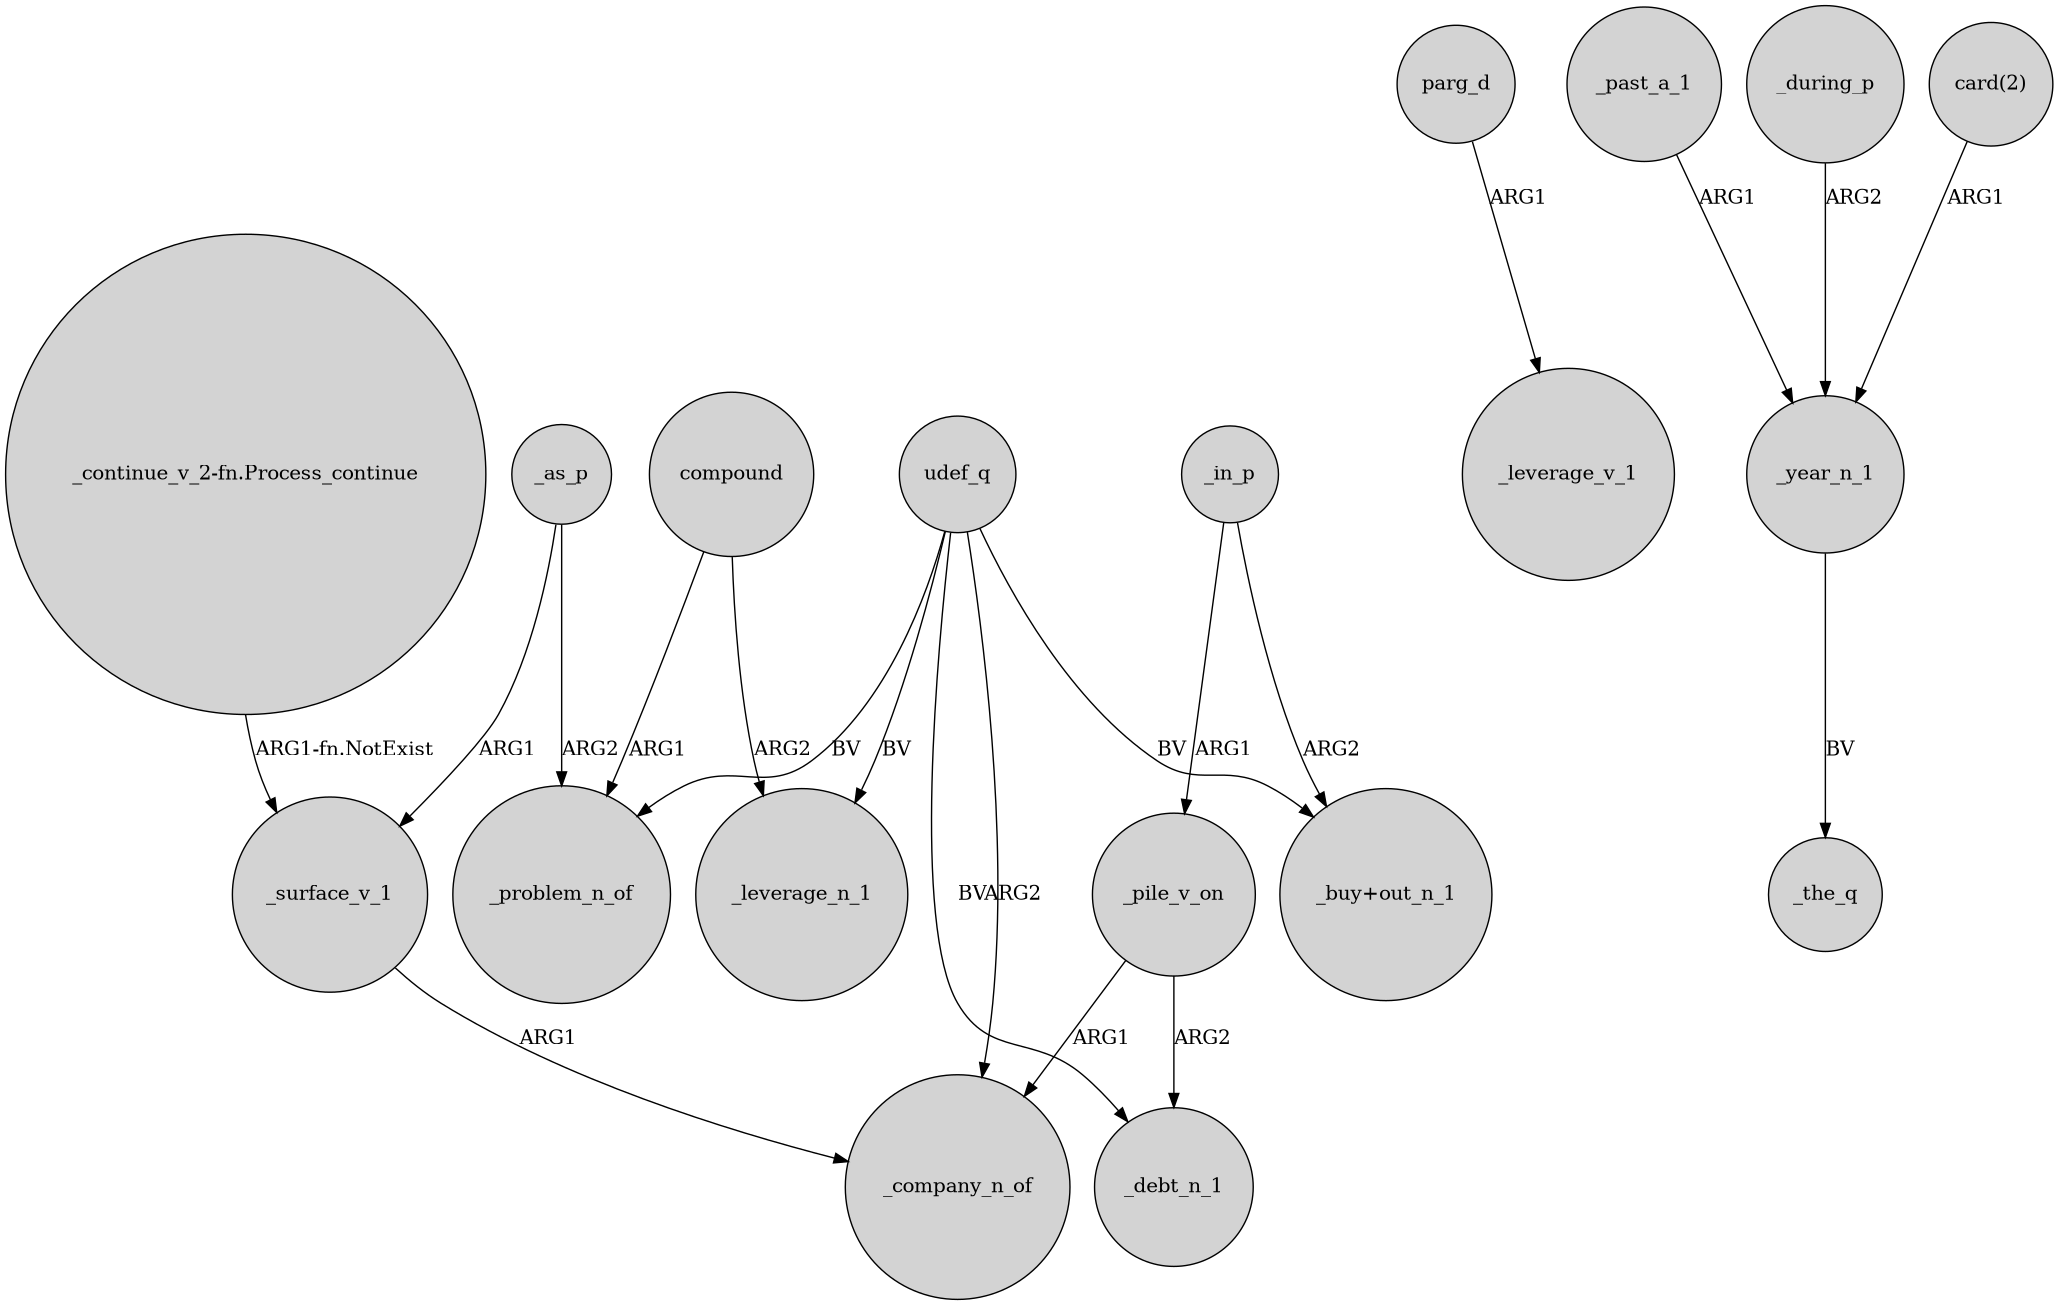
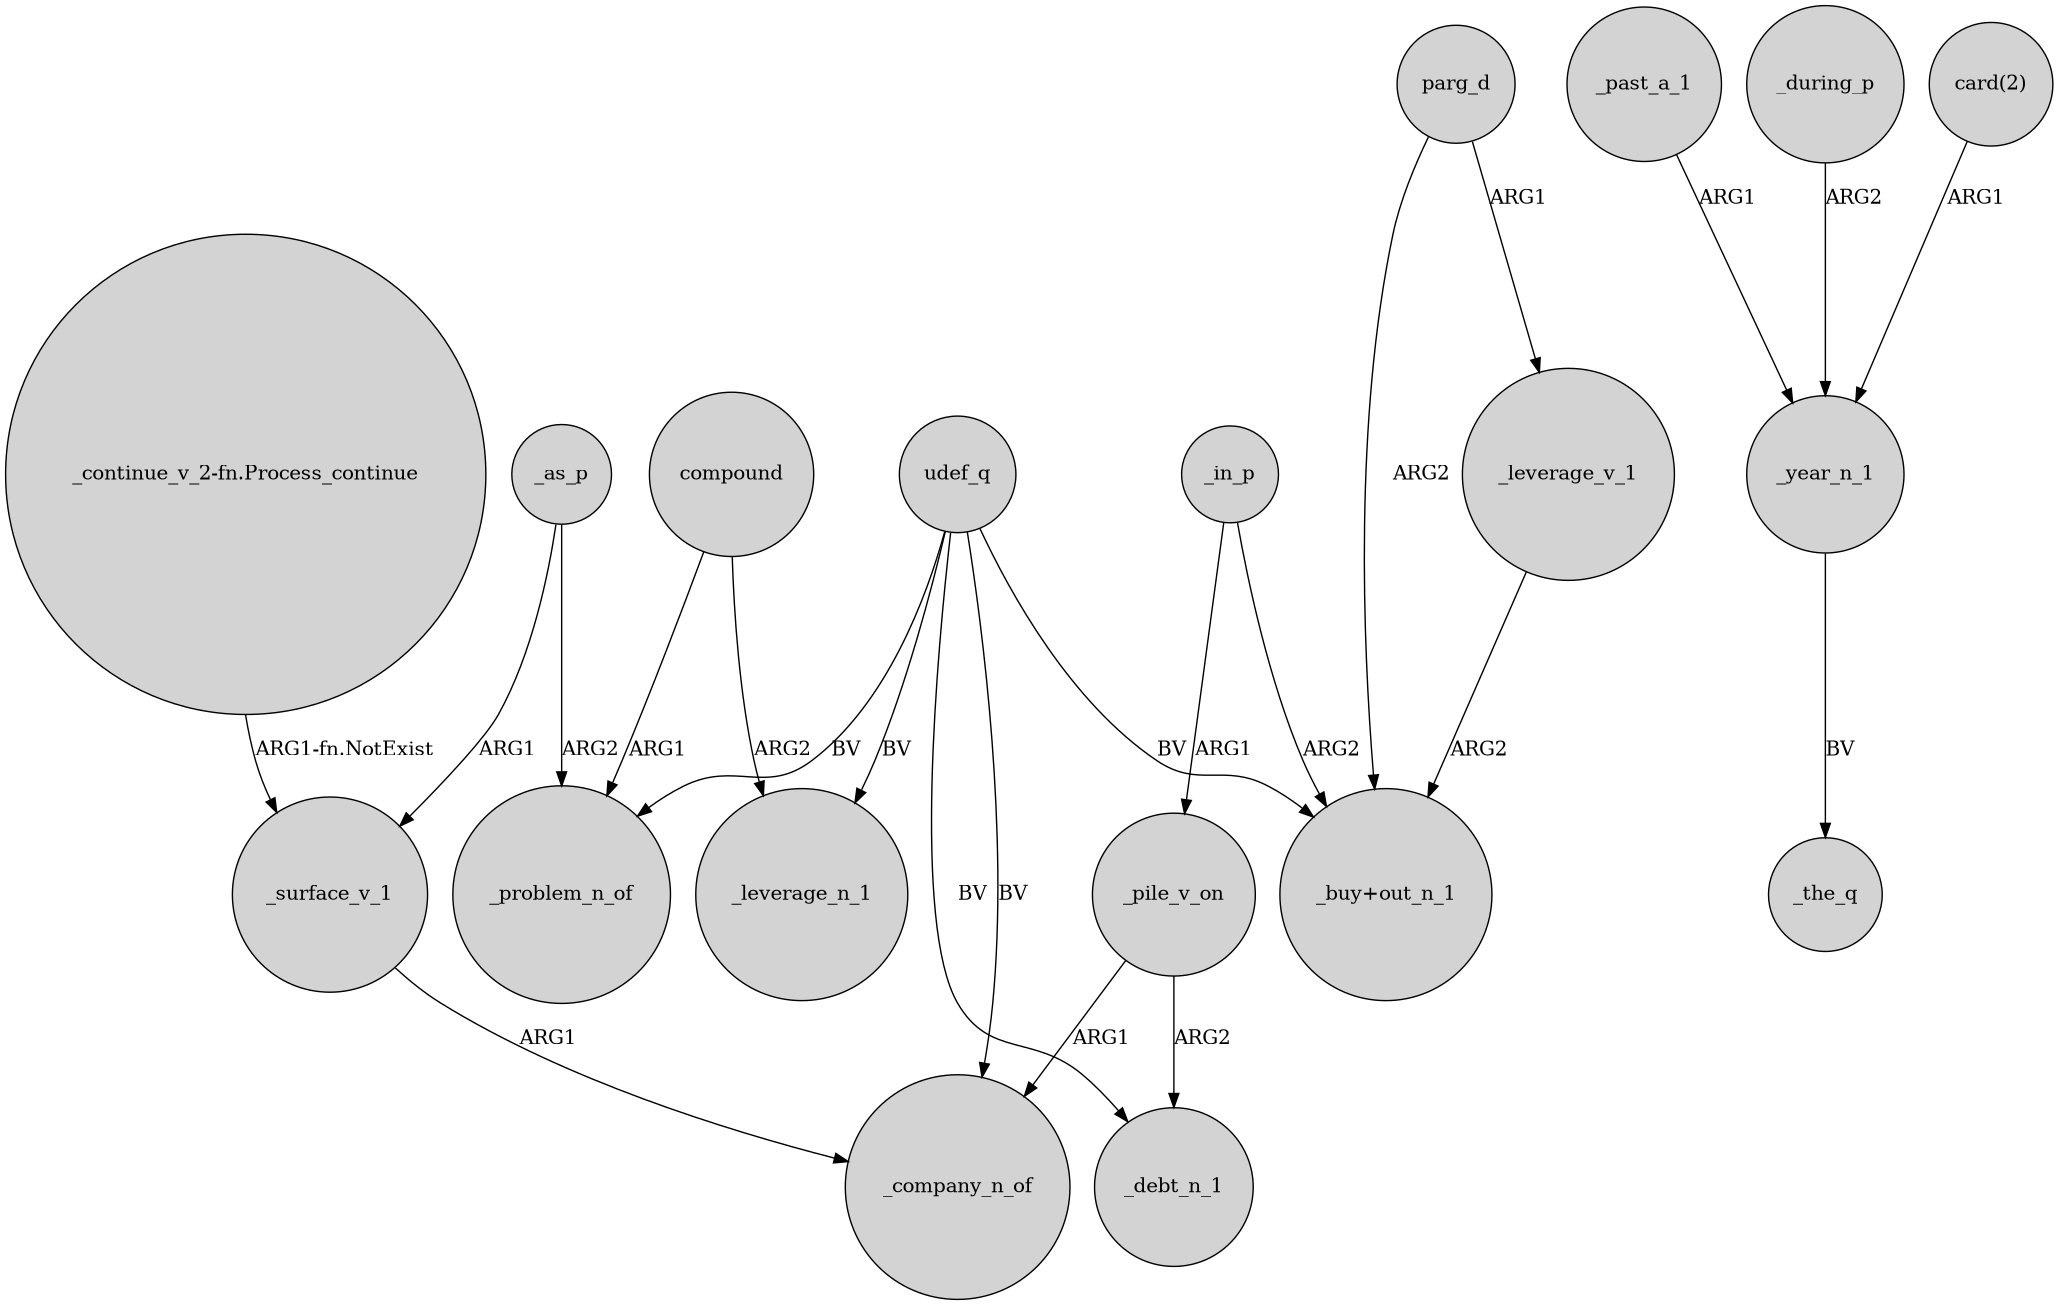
edge "parg_d" -> "_buy+out_n_1": added, label "ARG2"
edge "_leverage_v_1" -> "_buy+out_n_1": added, label "ARG2"
edge "udef_q" -> "_company_n_of": label "ARG2" -> "BV"
